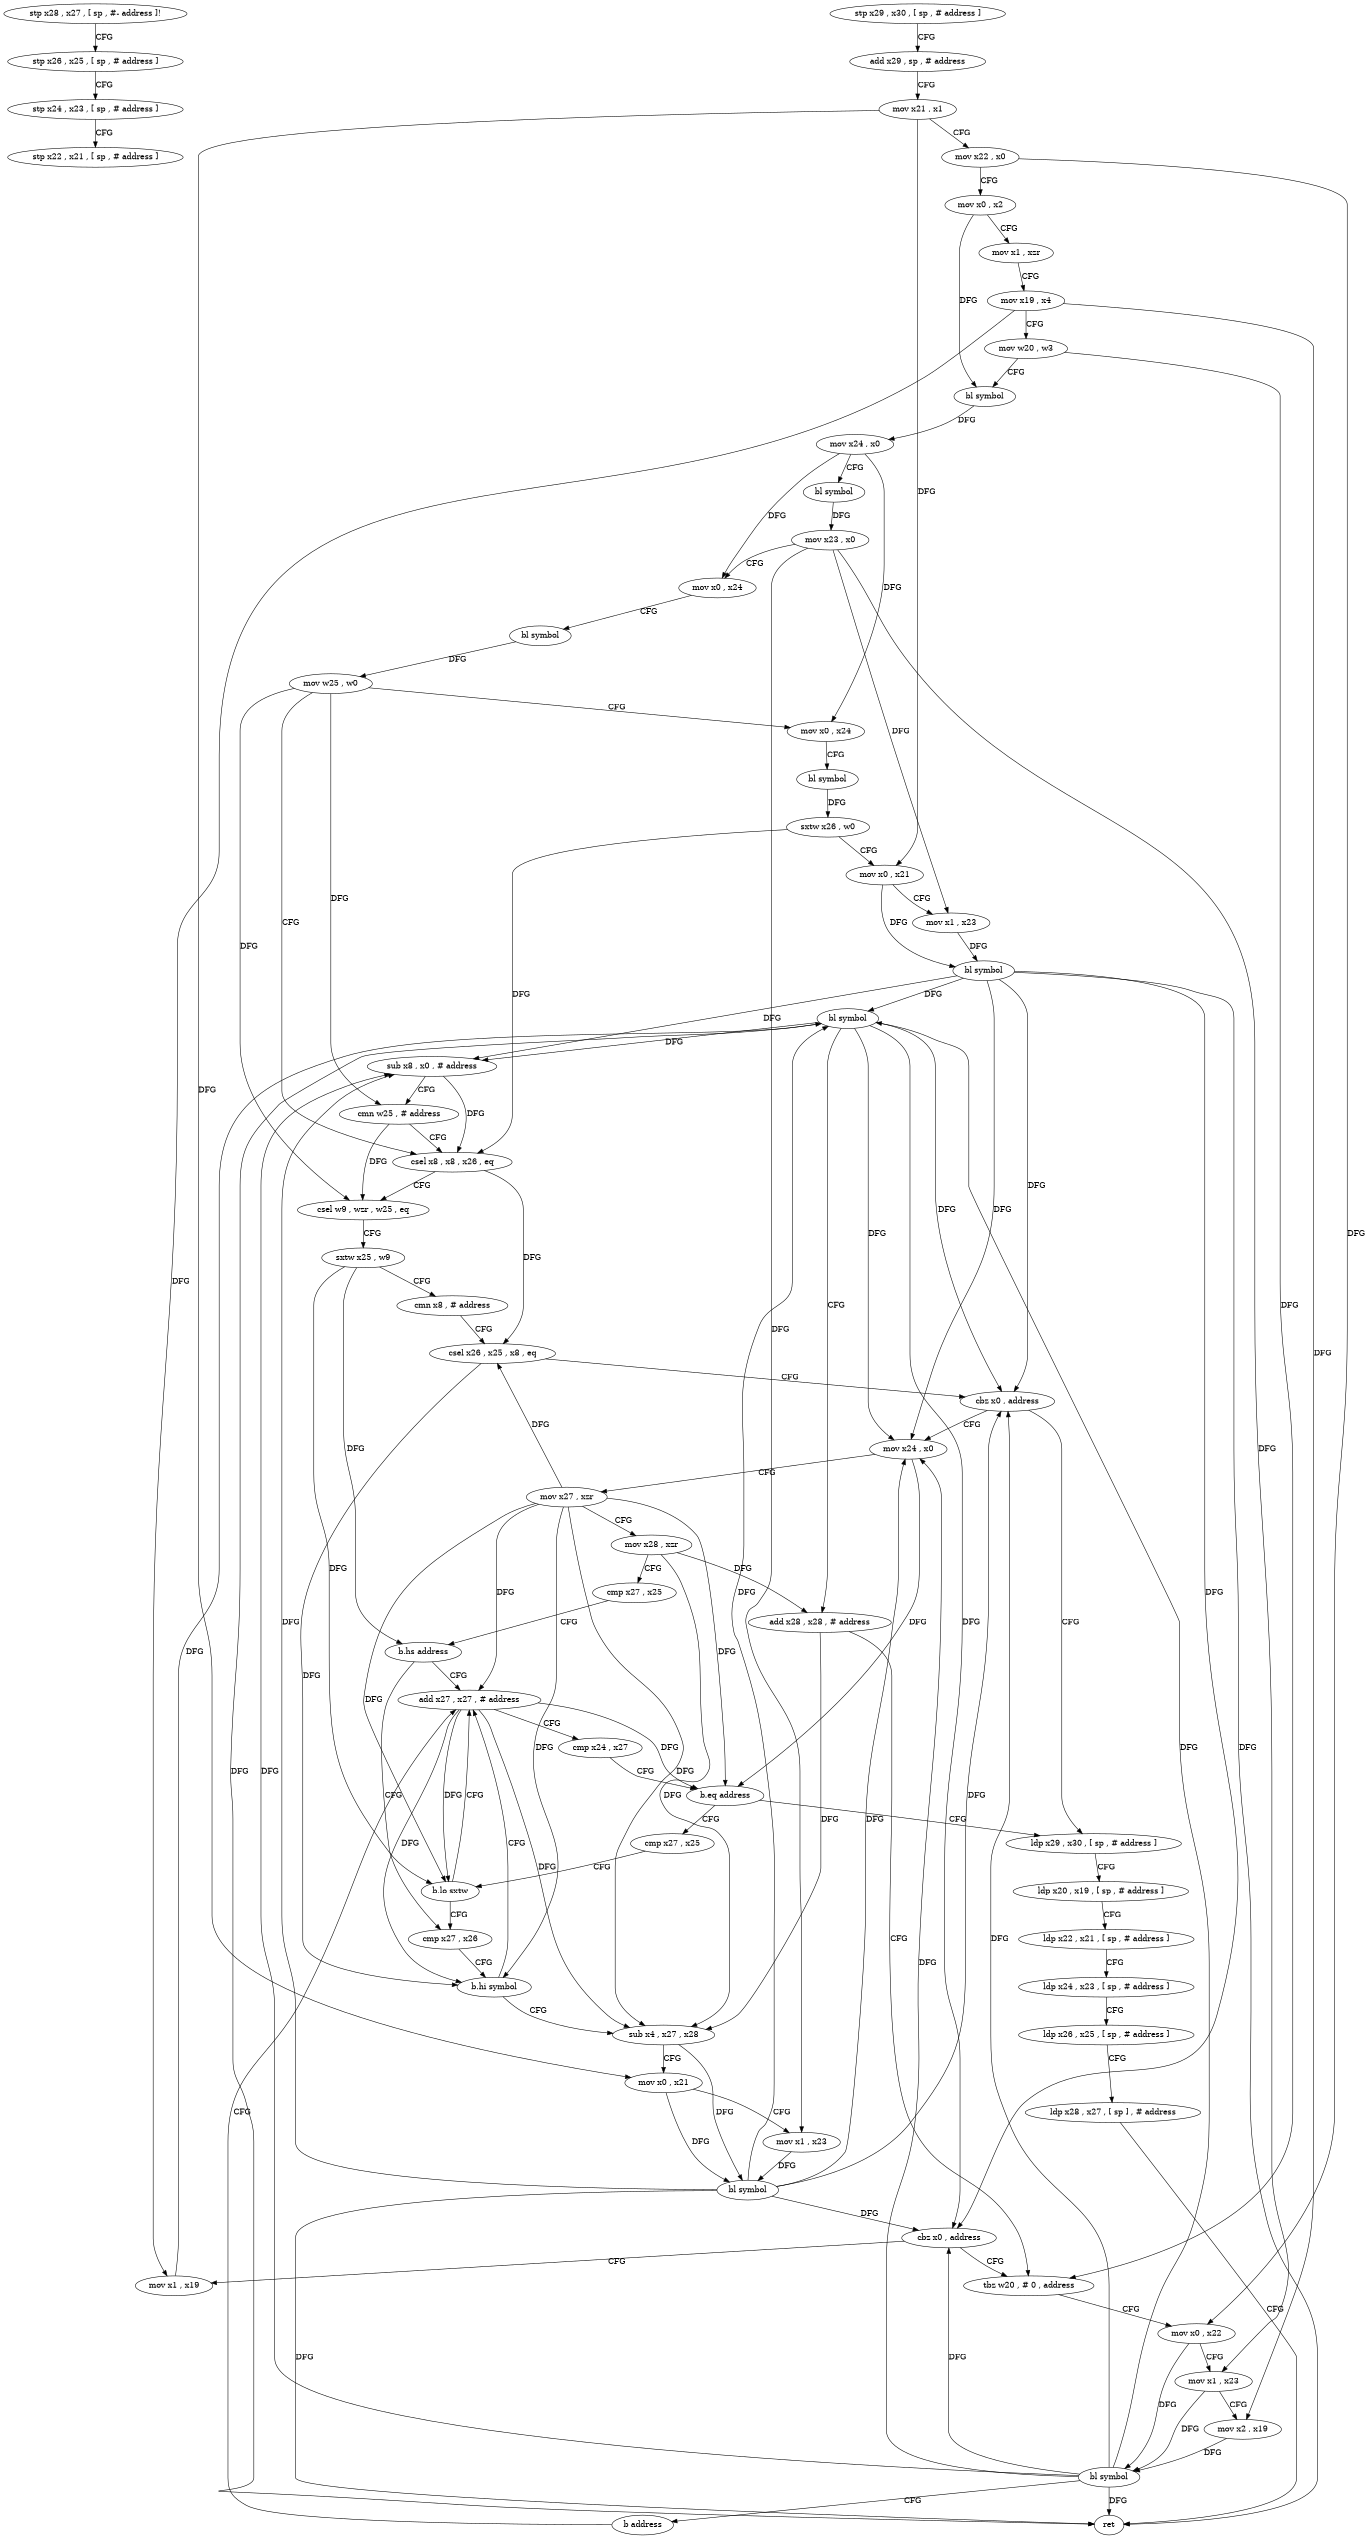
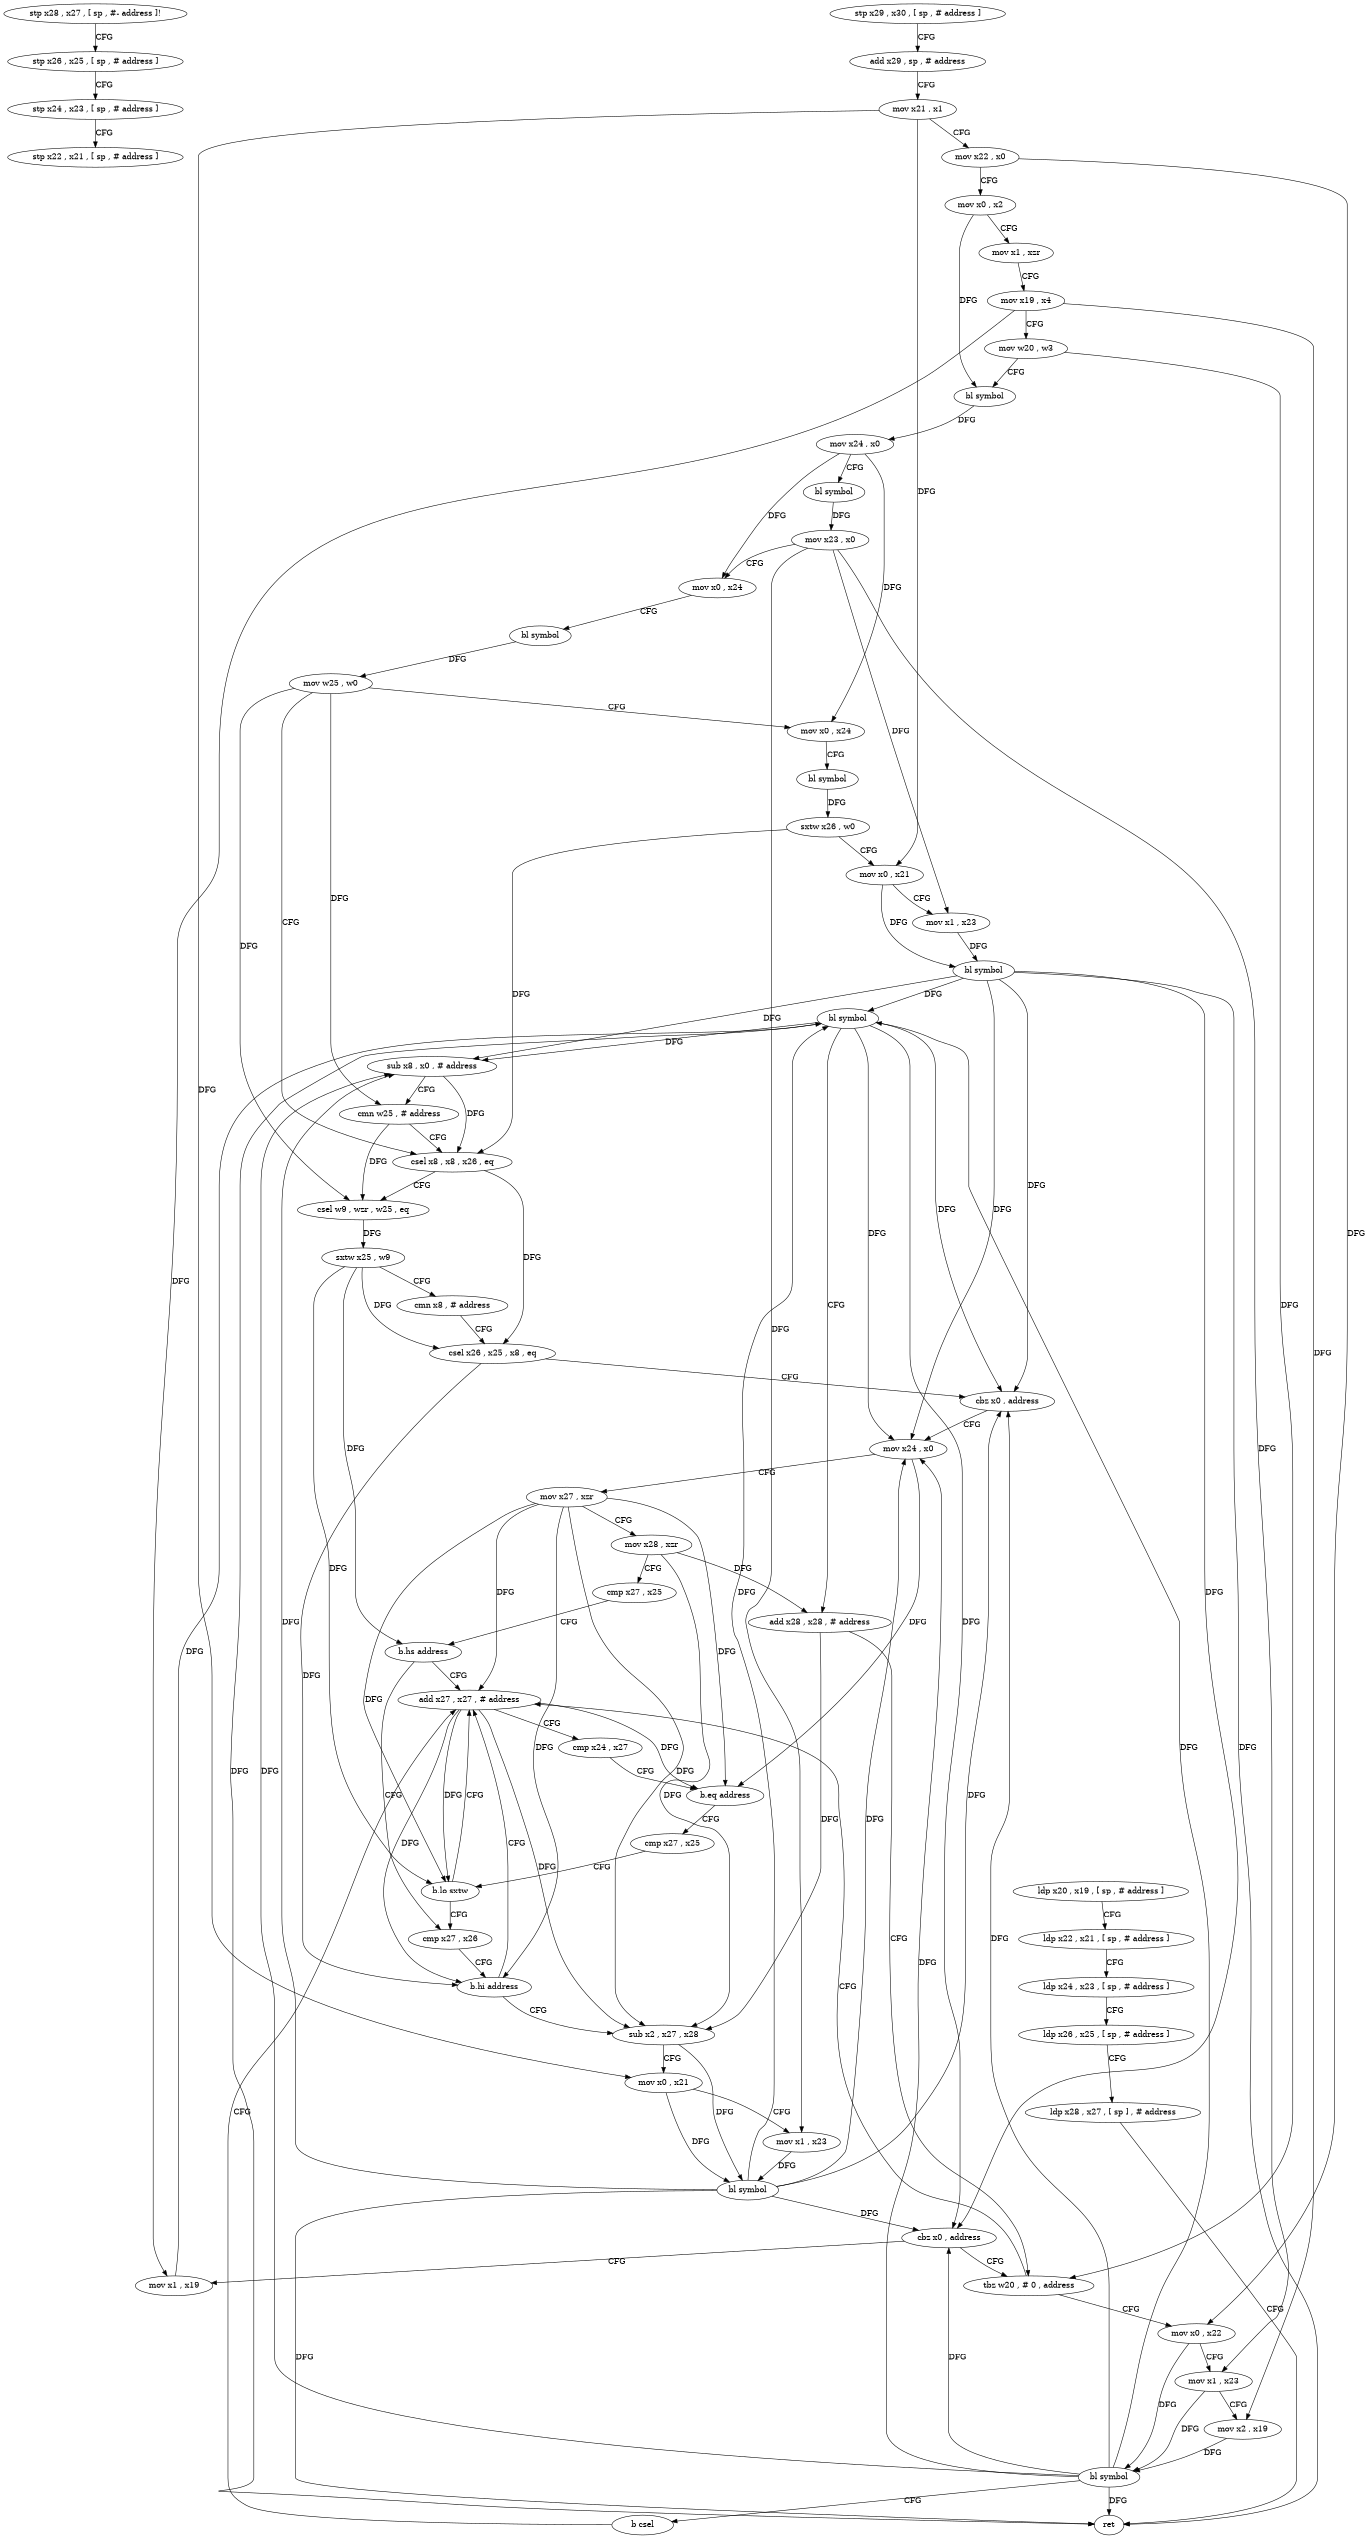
edge "csel w9 , wzr , w25 , eq" -> "sxtw x25 , w9": label "CFG" -> "DFG"
edge "mov x27 , xzr" -> "csel x26 , x25 , x8 , eq": now "sxtw x25 , w9" -> "csel x26 , x25 , x8 , eq"
node "ldp x29 , x30 , [ sp , # address ]": removed
edge "tbz w20 , # 0 , address" -> "add x27 , x27 , # address": added, label "CFG"
node "b.hi symbol": label "b.hi symbol" -> "b.hi address"
node "sub x4 , x27 , x28": label "sub x4 , x27 , x28" -> "sub x2 , x27 , x28"
node "b address": label "b address" -> "b csel"
